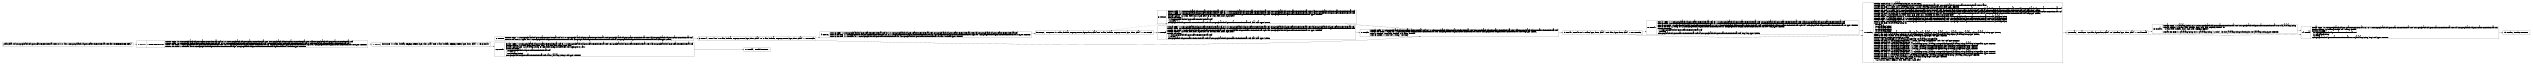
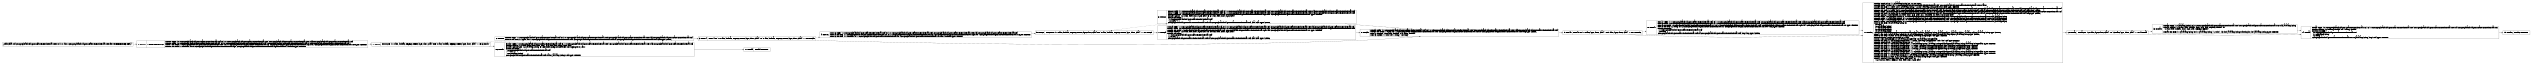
node "14: 0x00af": text "(r1 I:java.lang.String)" -> "(r1 I:char.lang.String)"
